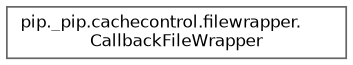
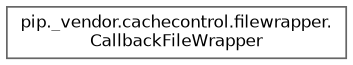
node "pip._pip.cachecontrol.filewrapper. CallbackFileWrapper": label "pip._pip.cachecontrol.filewrapper. CallbackFileWrapper" -> "pip._vendor.cachecontrol.filewrapper. CallbackFileWrapper"
